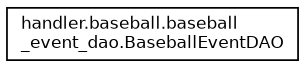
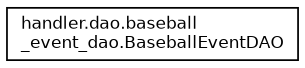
node "handler.baseball.baseball _event_dao.BaseballEventDAO": label "handler.baseball.baseball _event_dao.BaseballEventDAO" -> "handler.dao.baseball _event_dao.BaseballEventDAO"
